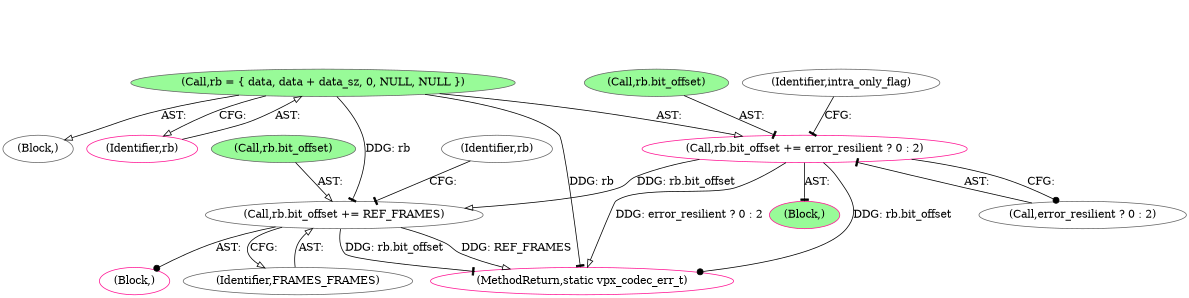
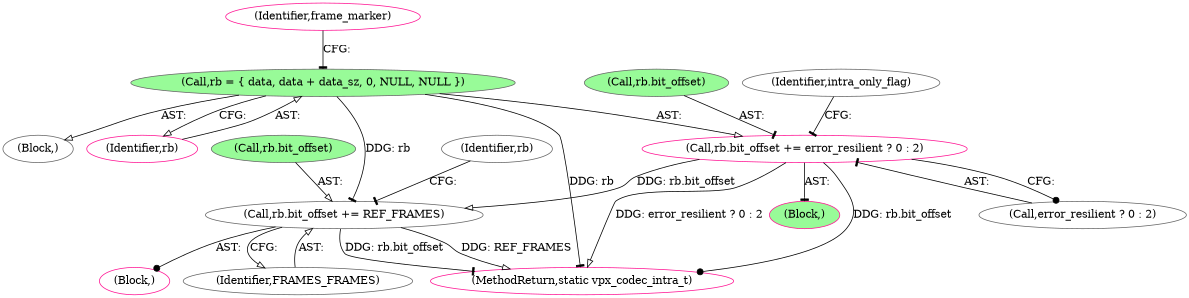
node "(Identifier,frame_marker)": added
node "(MethodReturn,static vpx_codec_err_t)": label "(MethodReturn,static vpx_codec_err_t)" -> "(MethodReturn,static vpx_codec_intra_t)"
